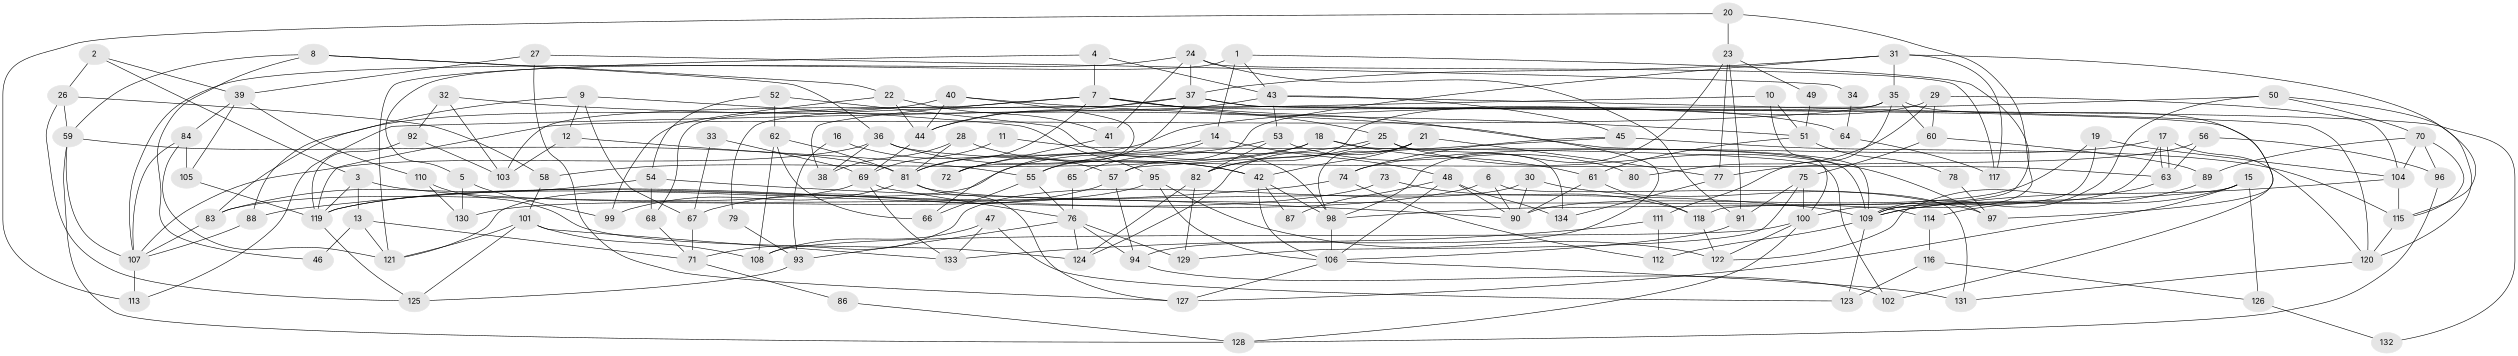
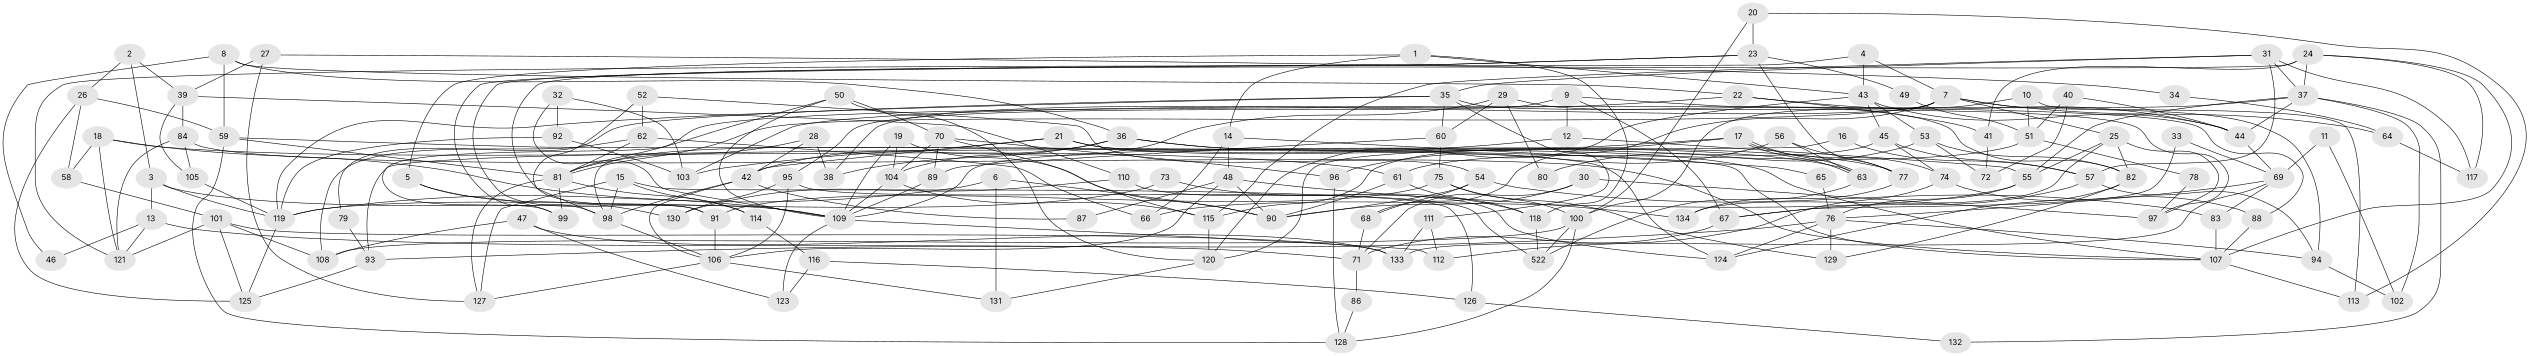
edge "40" -- "83": removed
node "122": label "122" -> "522"
